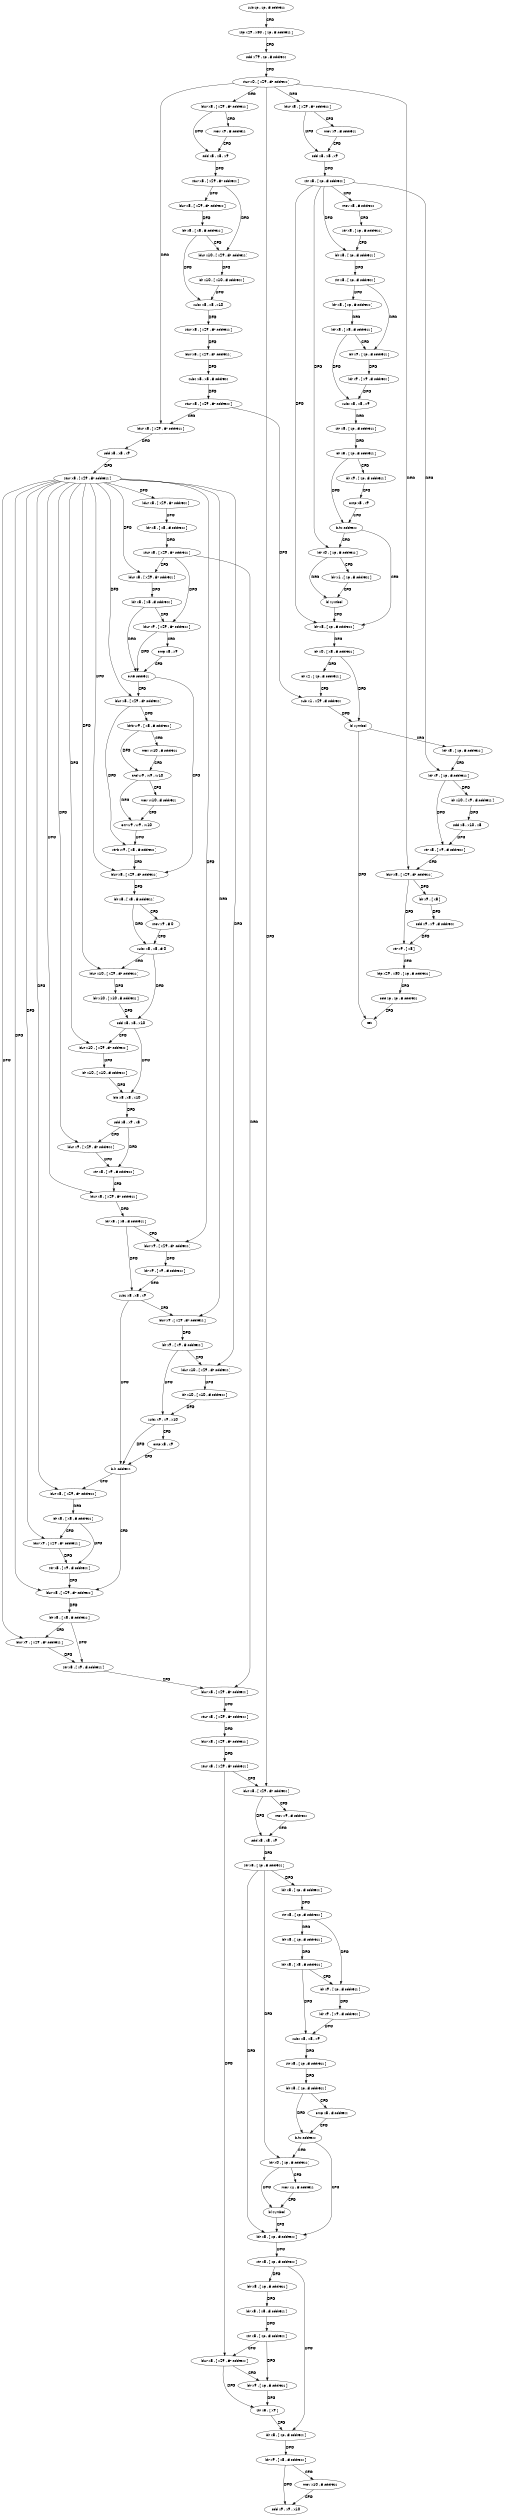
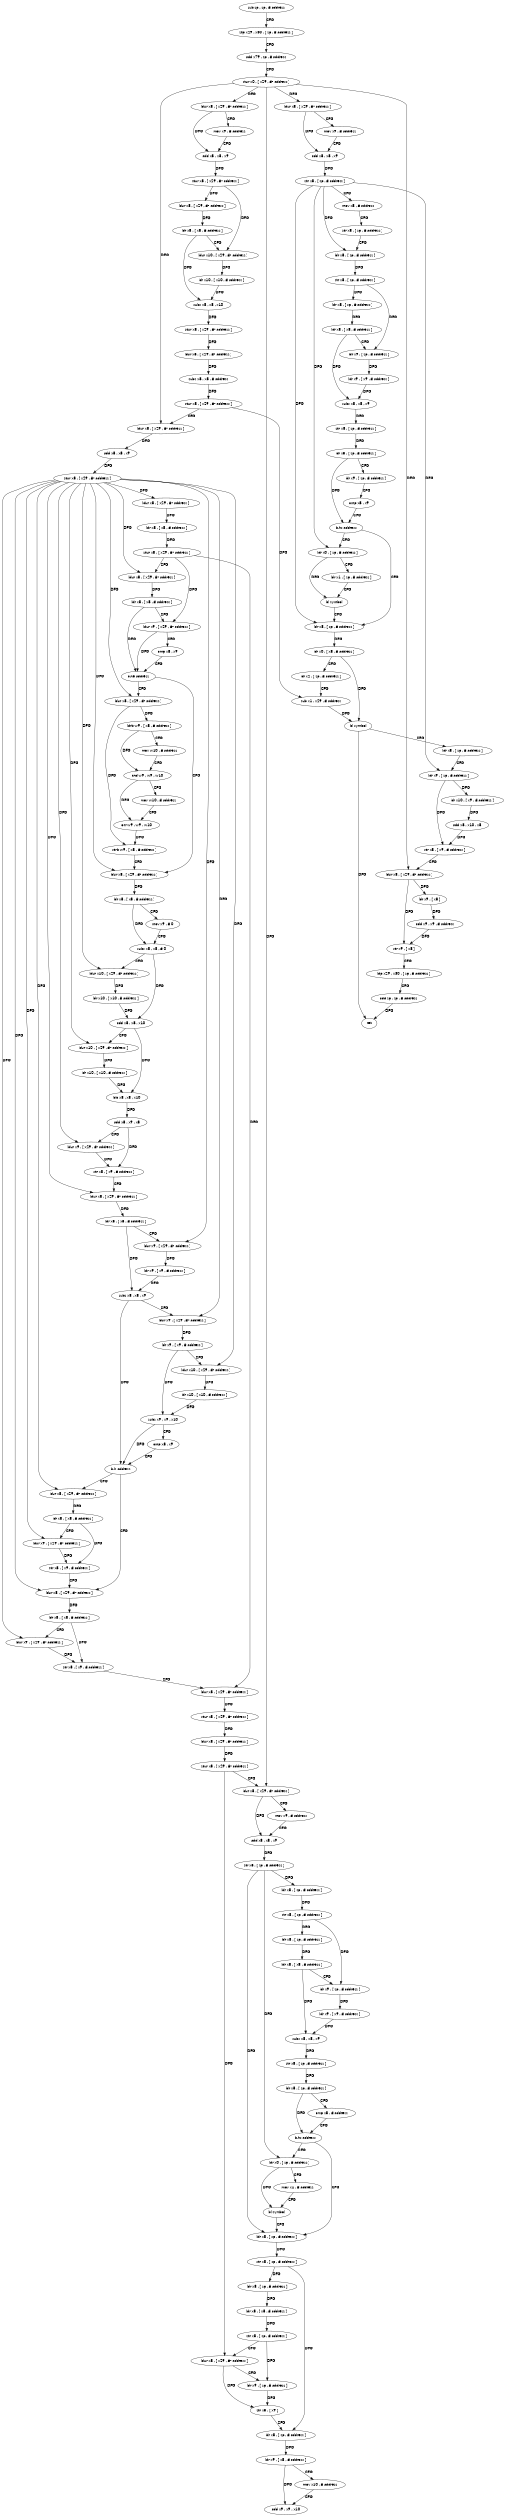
edge "ldr x0 , [ x8 , # address ]" -> "ldr x2 , [ sp , # address ]": label "DFG" -> "CFG"
edge "add sp , sp , # address" -> "ret": label "CFG" -> "DFG"
